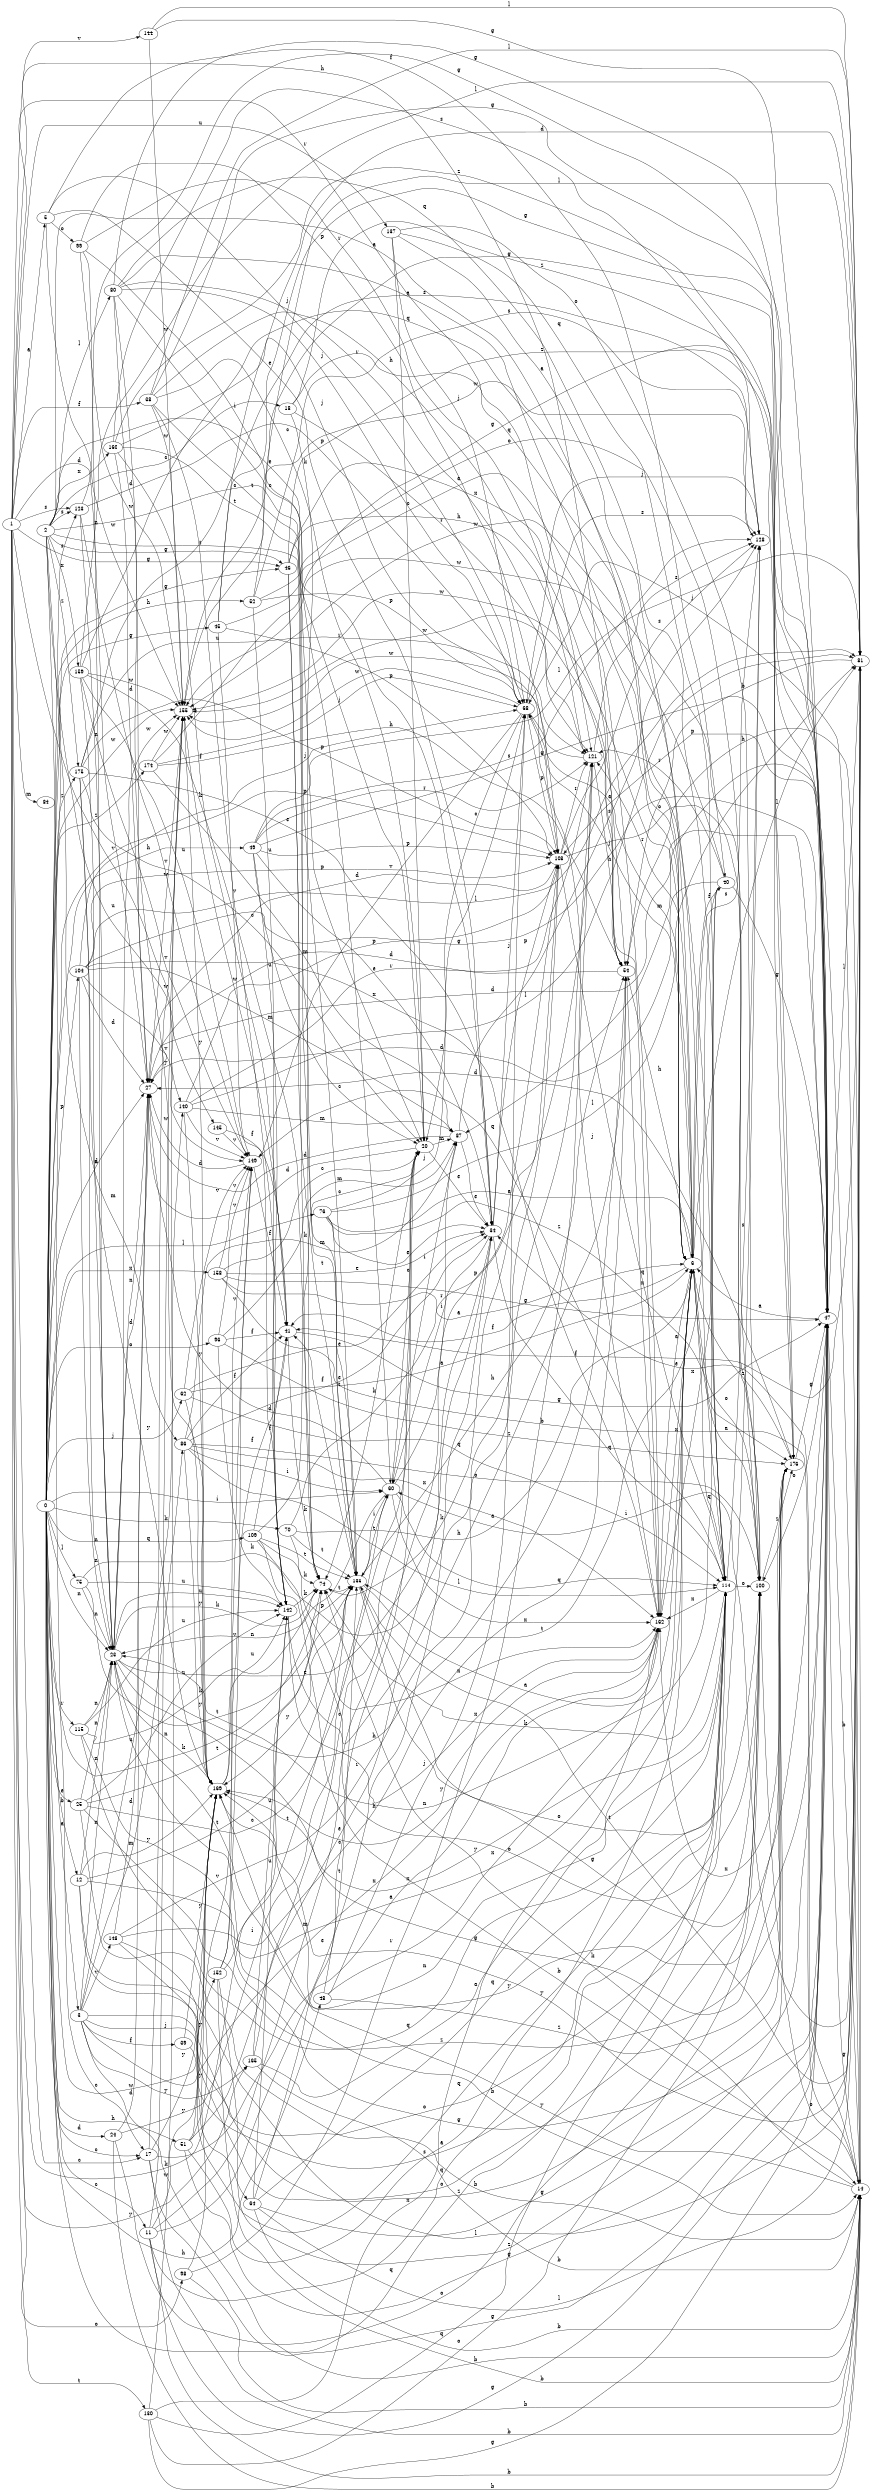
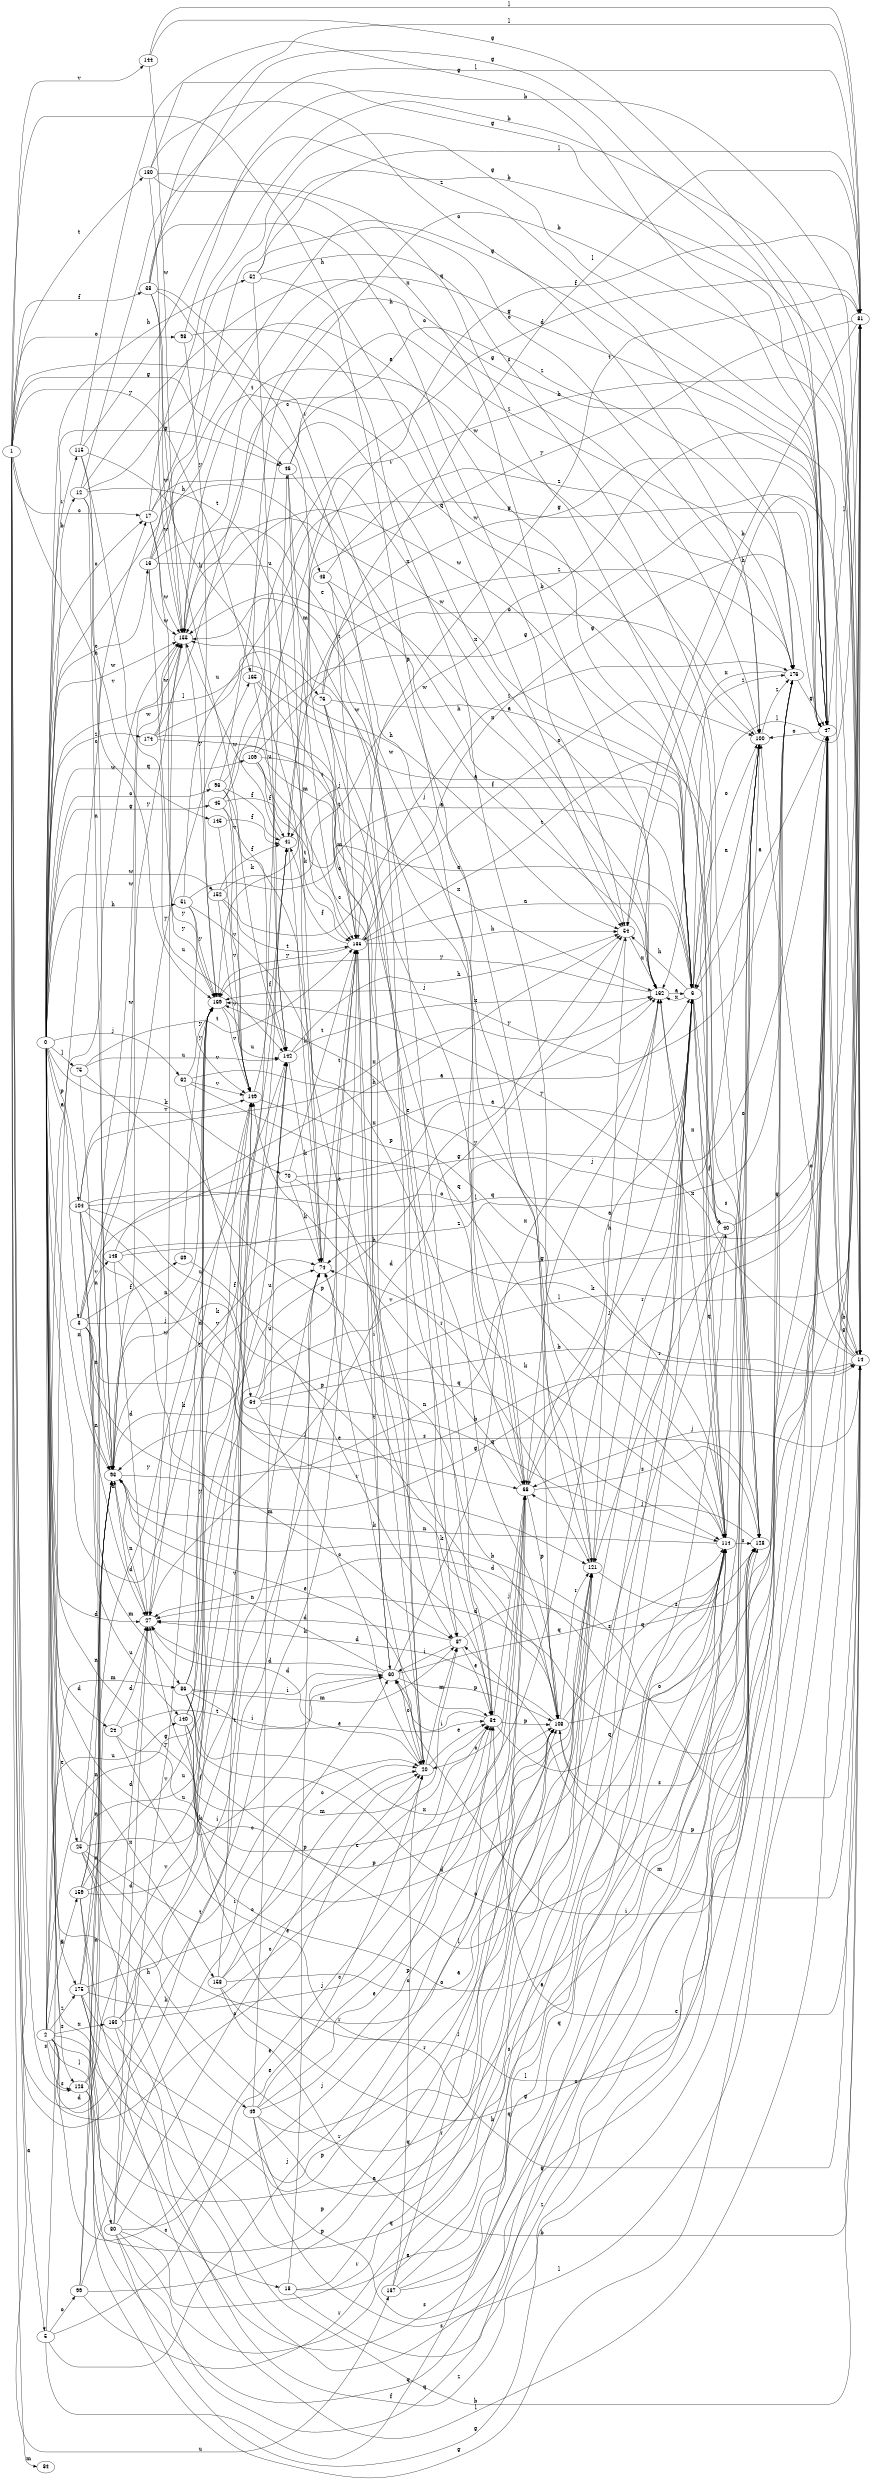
edge "52" -> "68": now "52" -> "108"
edge "140" -> "121": now "25" -> "121"
node "23": label "23" -> "93"
node "11": label "11" -> "16"
